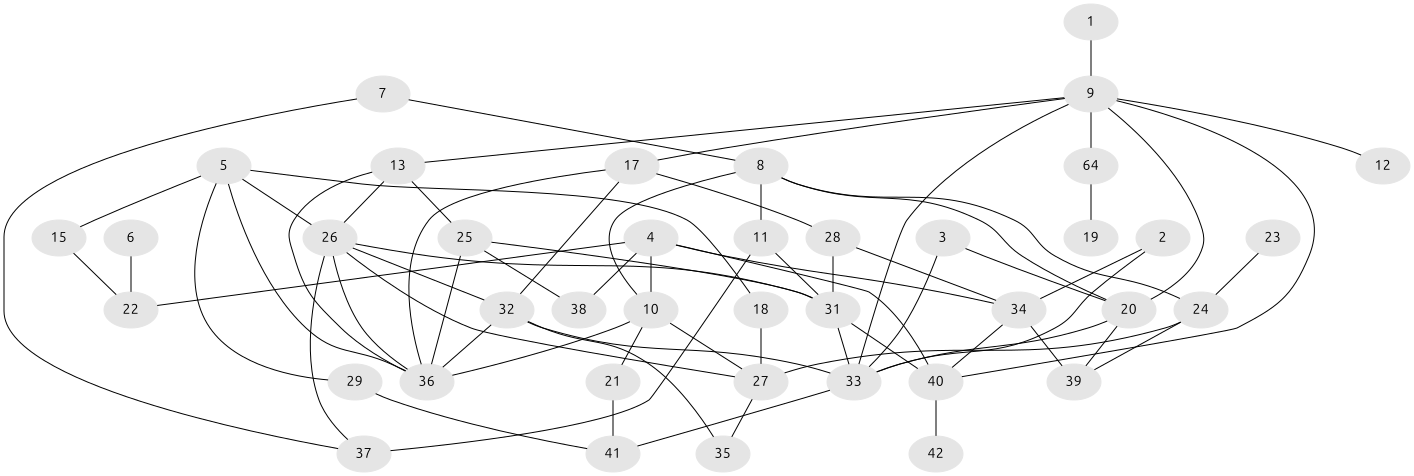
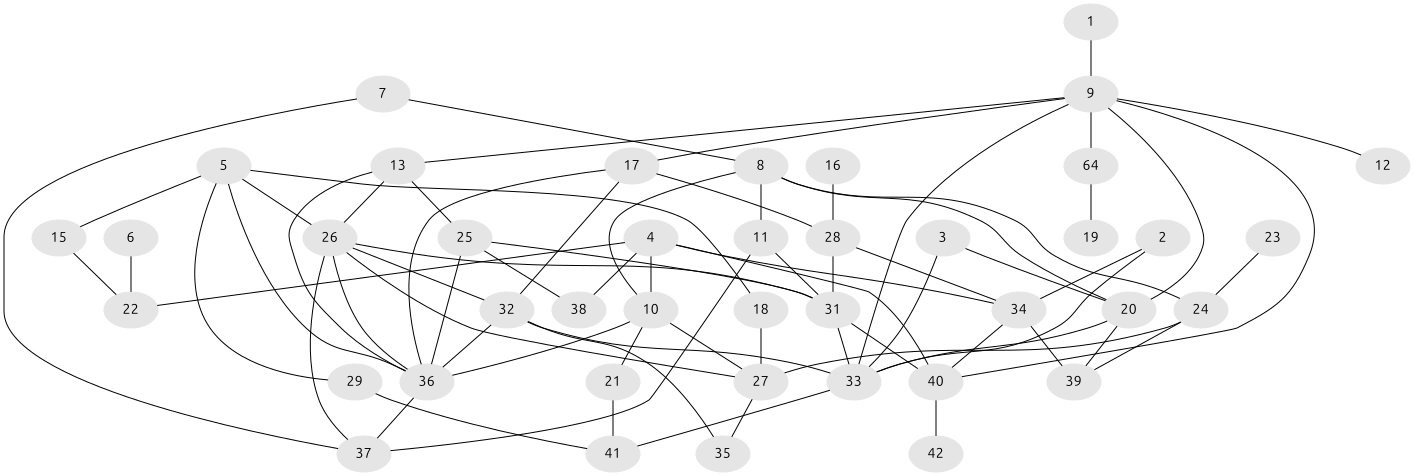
node "16": added
edge "36" -- "37": added
